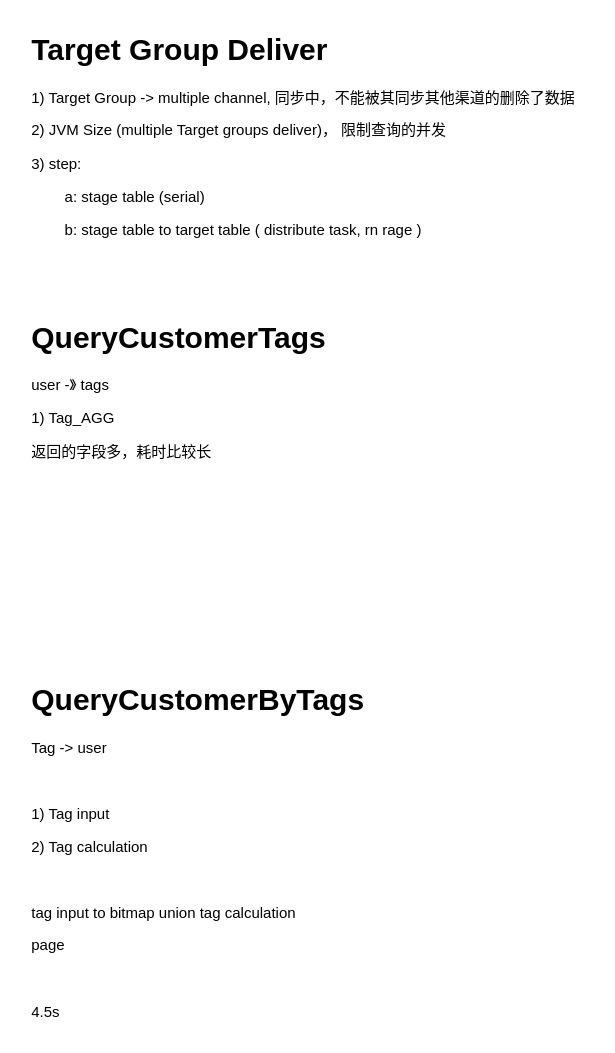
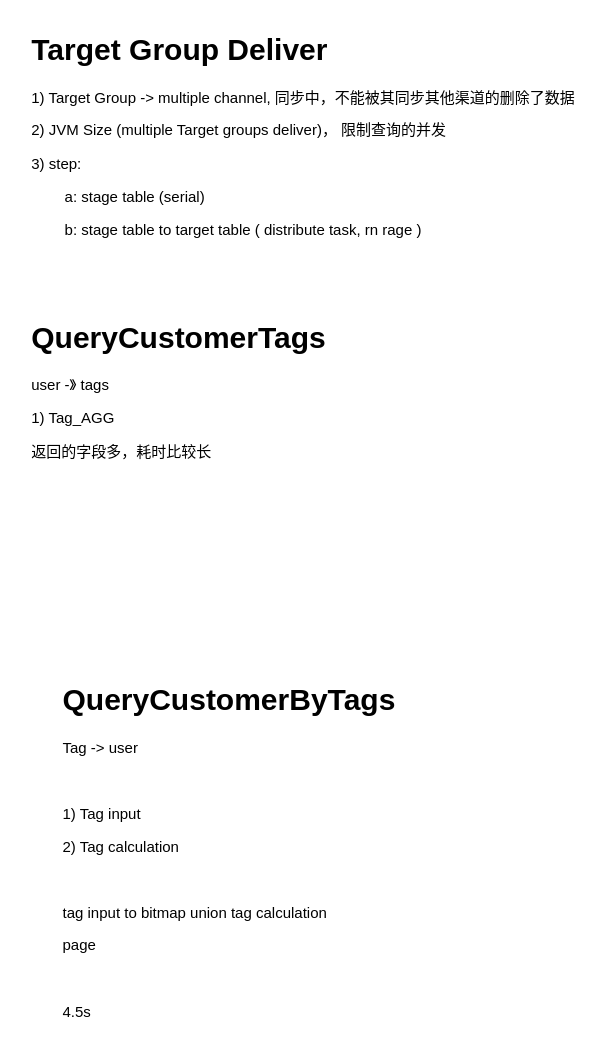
node "QueryCustomerByTagsTag -> user 1) Tag input 2) Tag calculation tag input to bitmap union tag calculation page 4.5s": moved (301, 851) -> (332, 851)
